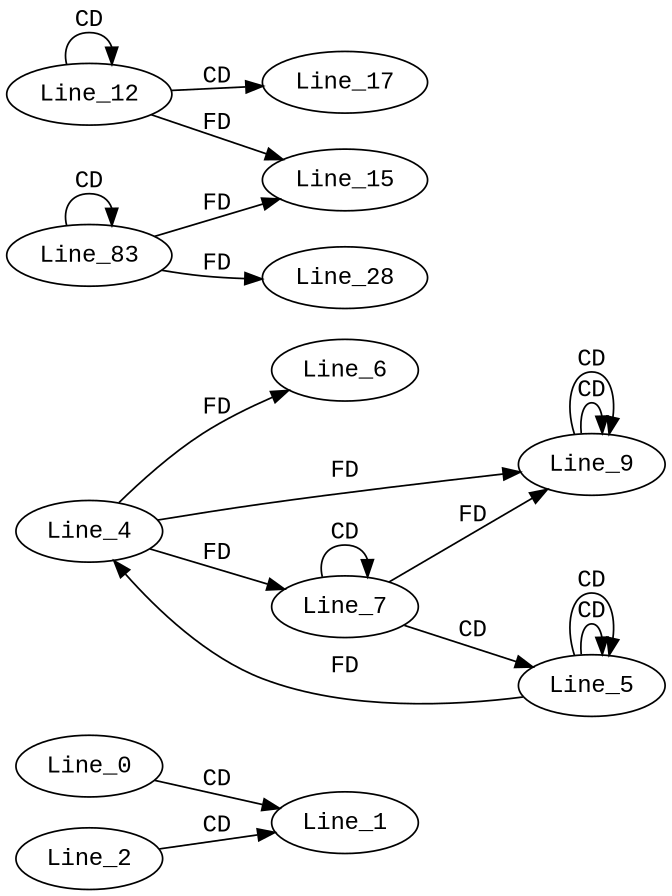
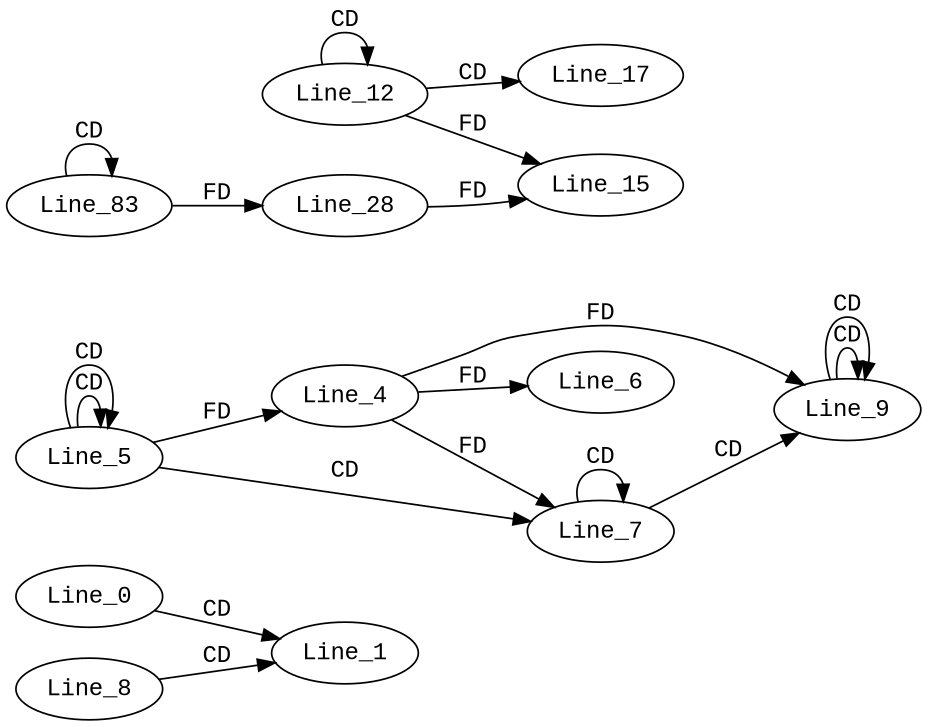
edge "Line_83" -> "Line_15": now "Line_28" -> "Line_15"
edge "Line_7" -> "Line_9": label "FD" -> "CD"
edge "Line_7" -> "Line_5": reversed
node "Line_2": label "Line_2" -> "Line_8"
